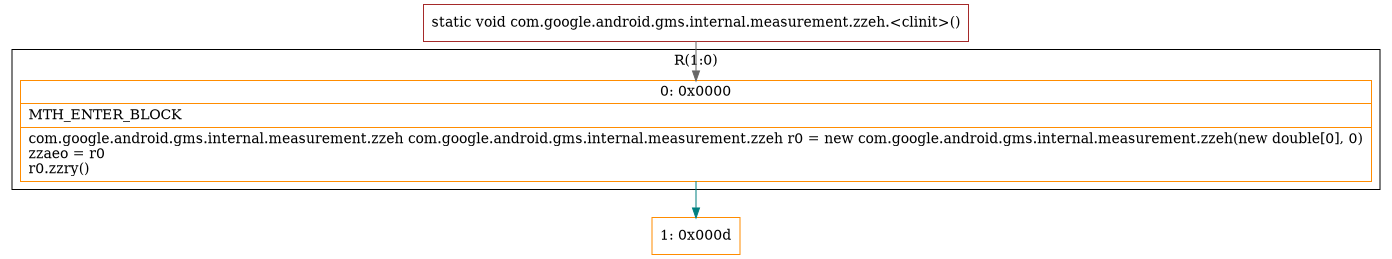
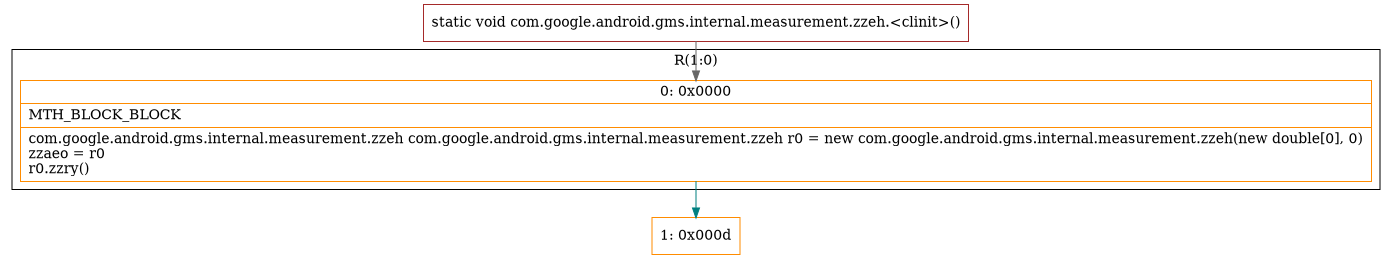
node "0: 0x0000": text "MTH_ENTER_BLOCK" -> "MTH_BLOCK_BLOCK"
